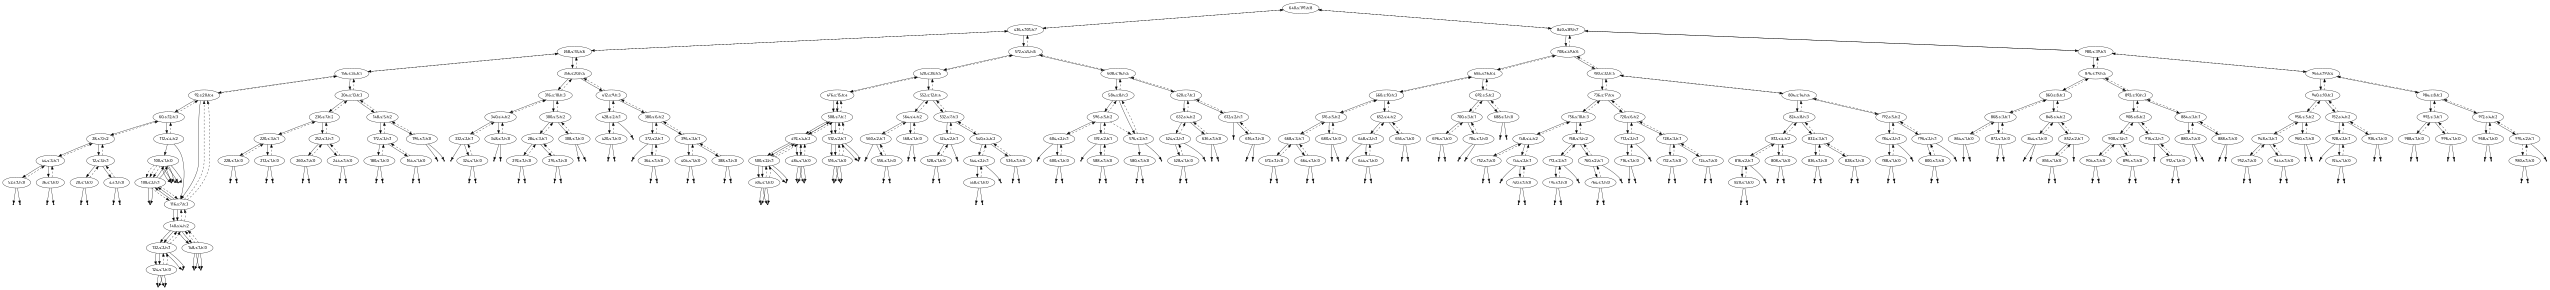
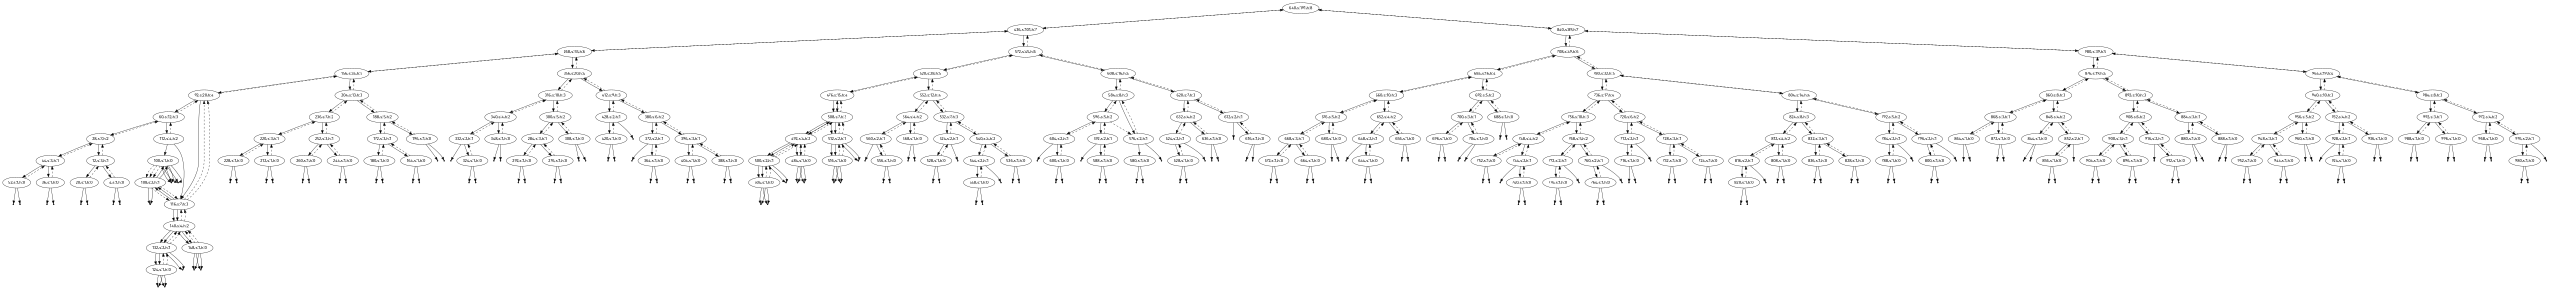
edge "980,s:39,h:5" -> "840,s:89,h:7": style solid -> dashed
node "148,s:5,h:2": label "148,s:5,h:2" -> "188,s:5,h:2"
edge "976,s:2,h:1" -> "980,s:1,h:0": style dashed -> solid
